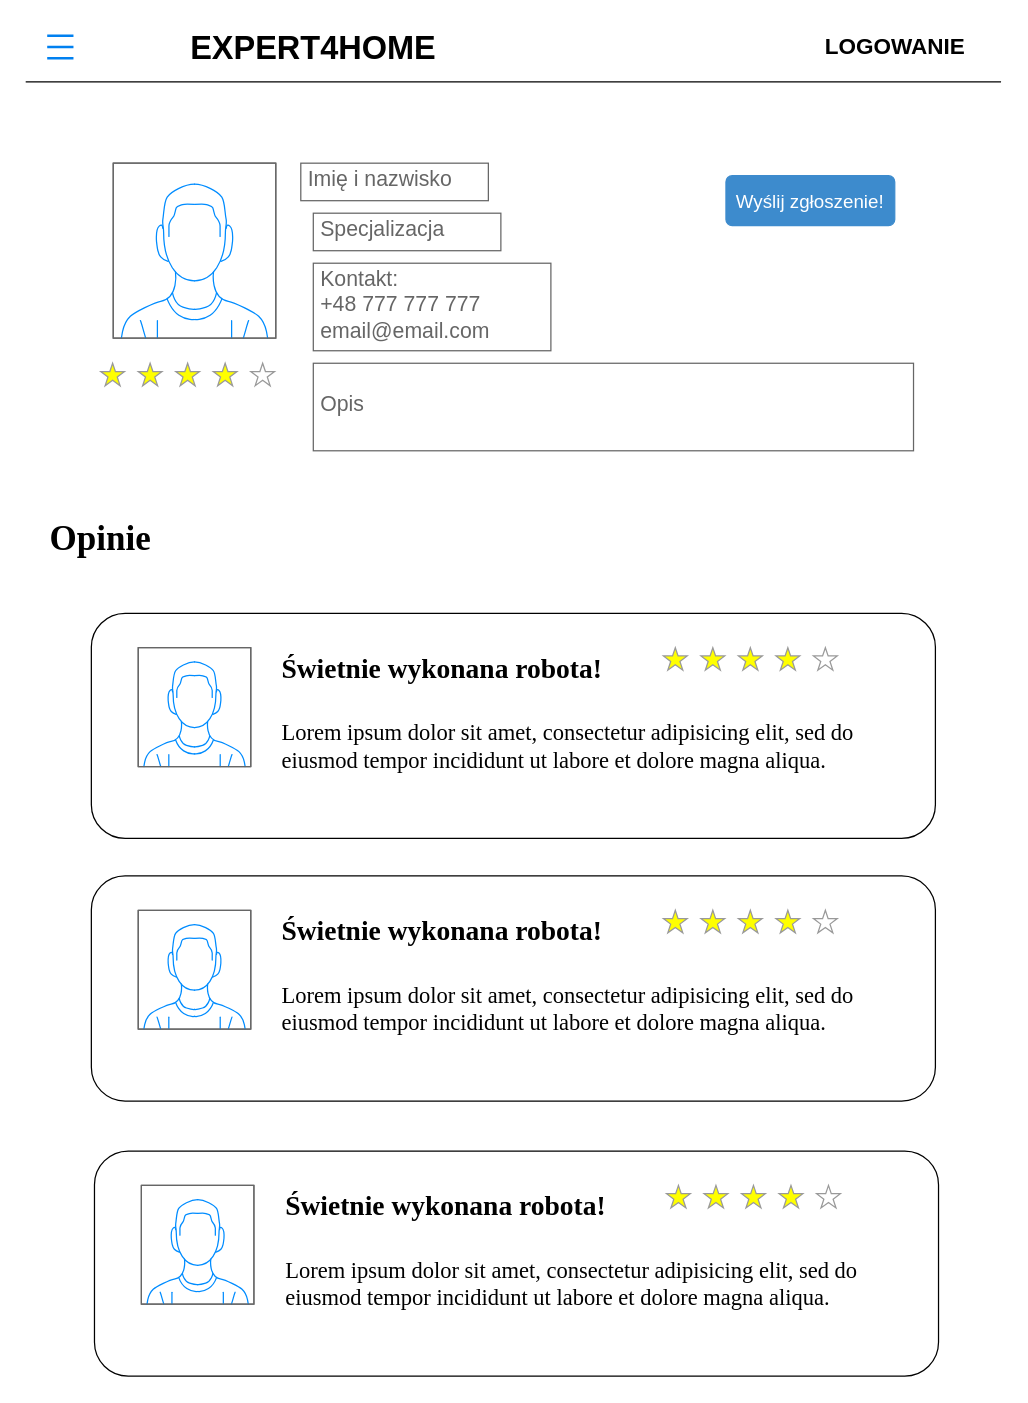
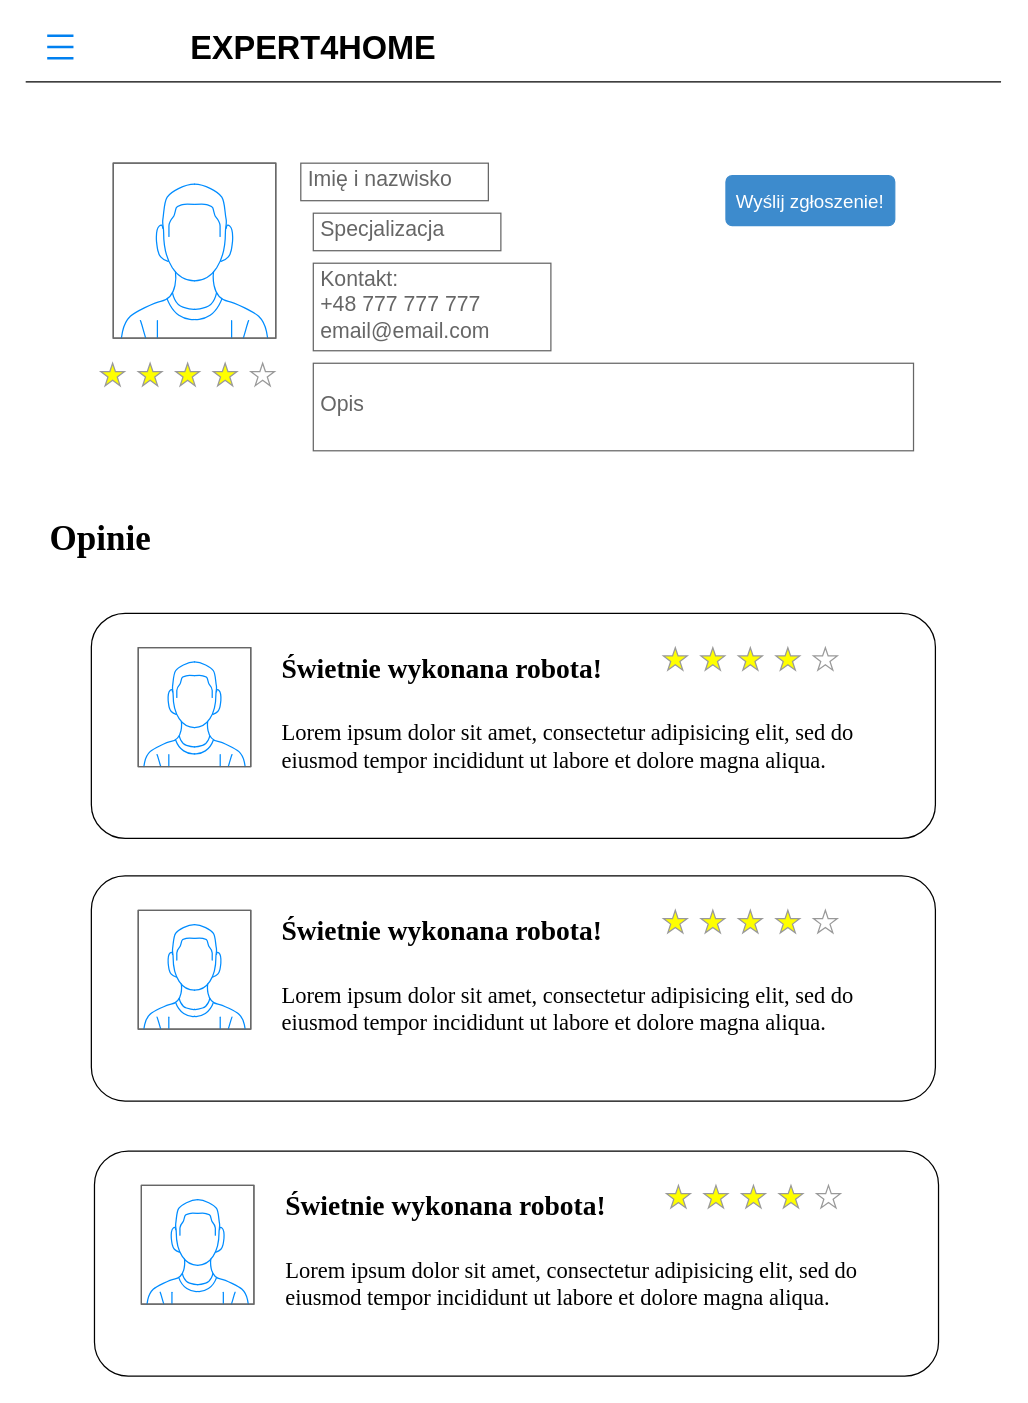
node "LOGOWANIE": removed
